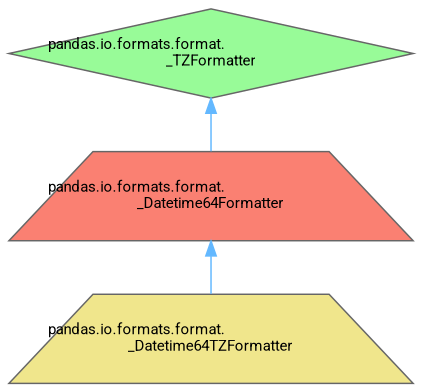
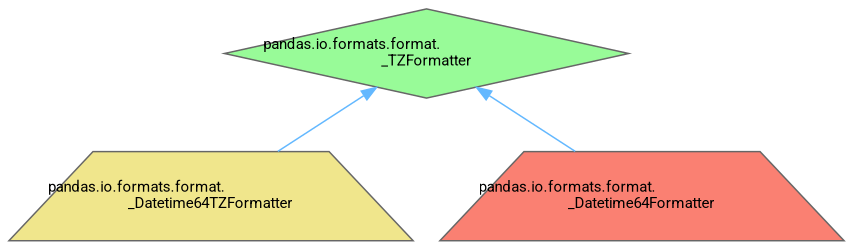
edge "pandas.io.formats.format. _Datetime64TZFormatter" -> "pandas.io.formats.format. _Datetime64Formatter": now "pandas.io.formats.format. _Datetime64TZFormatter" -> "pandas.io.formats.format. _TZFormatter"
